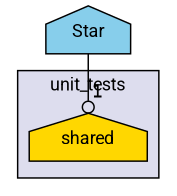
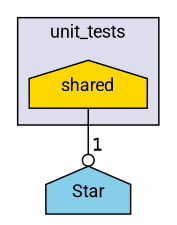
edge "Star" -> "shared": reversed
